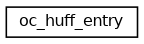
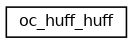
node "oc_huff_entry": label "oc_huff_entry" -> "oc_huff_huff"
